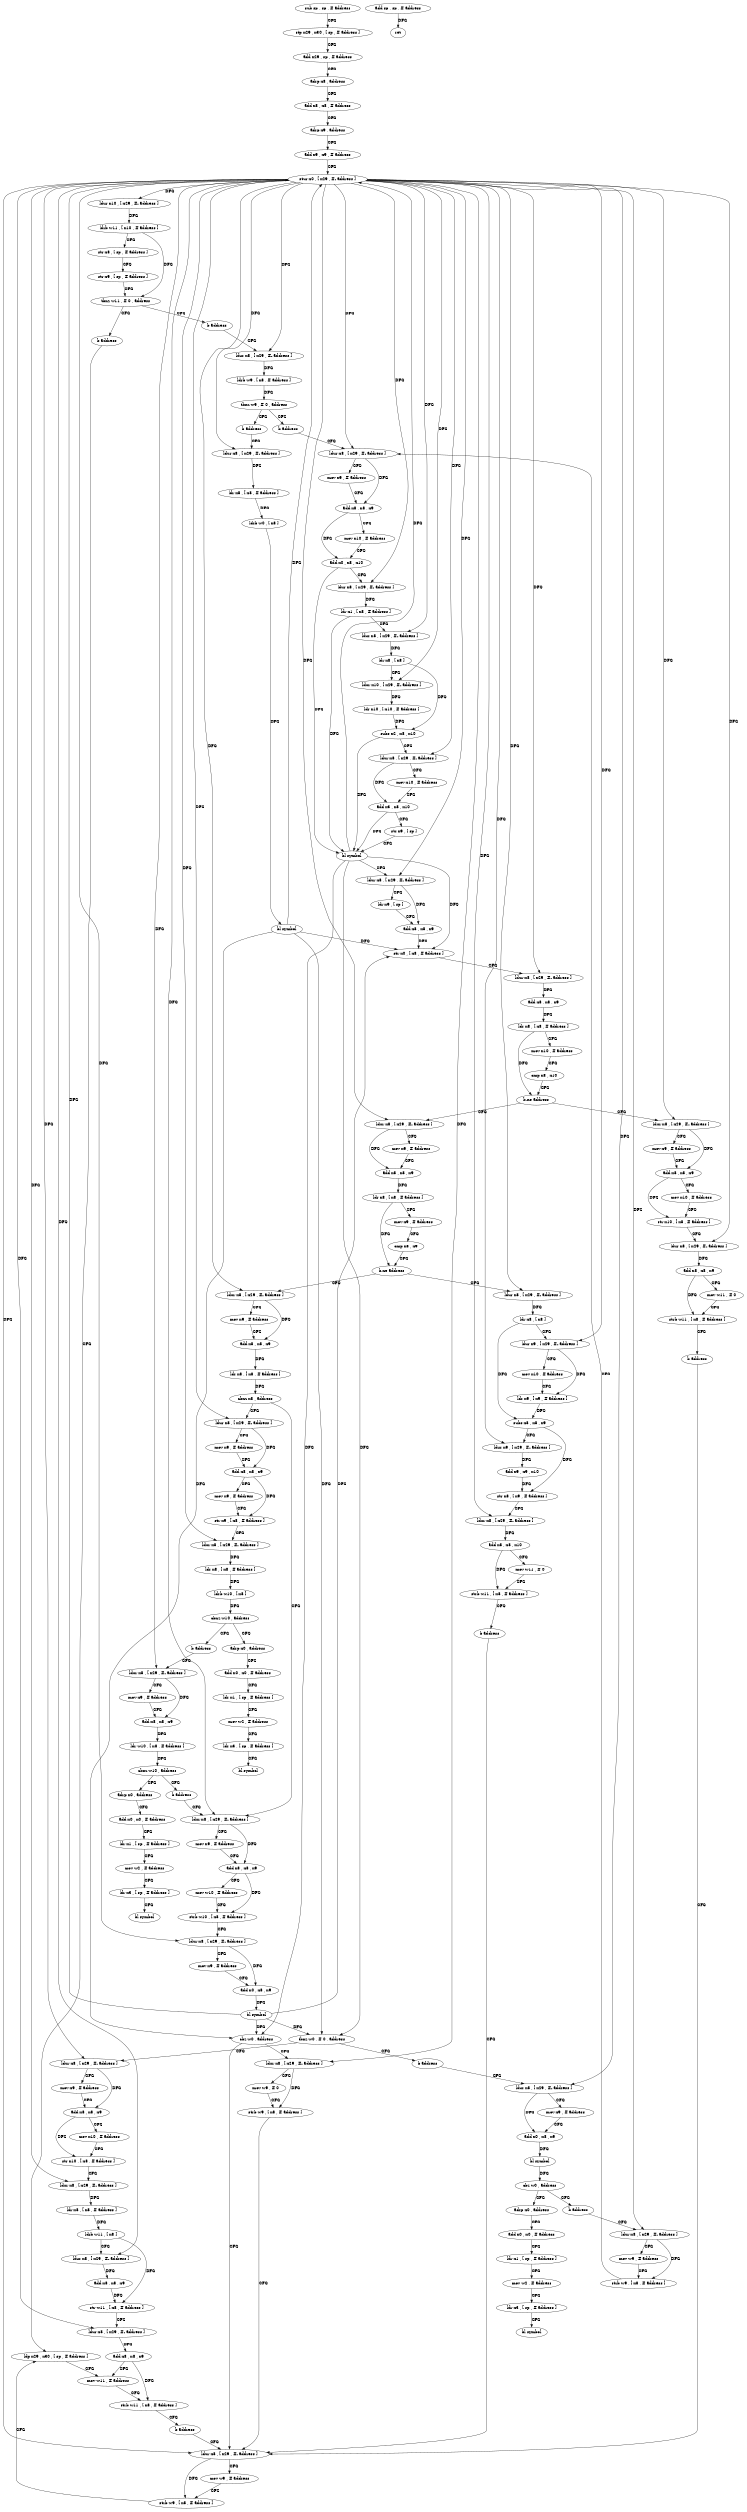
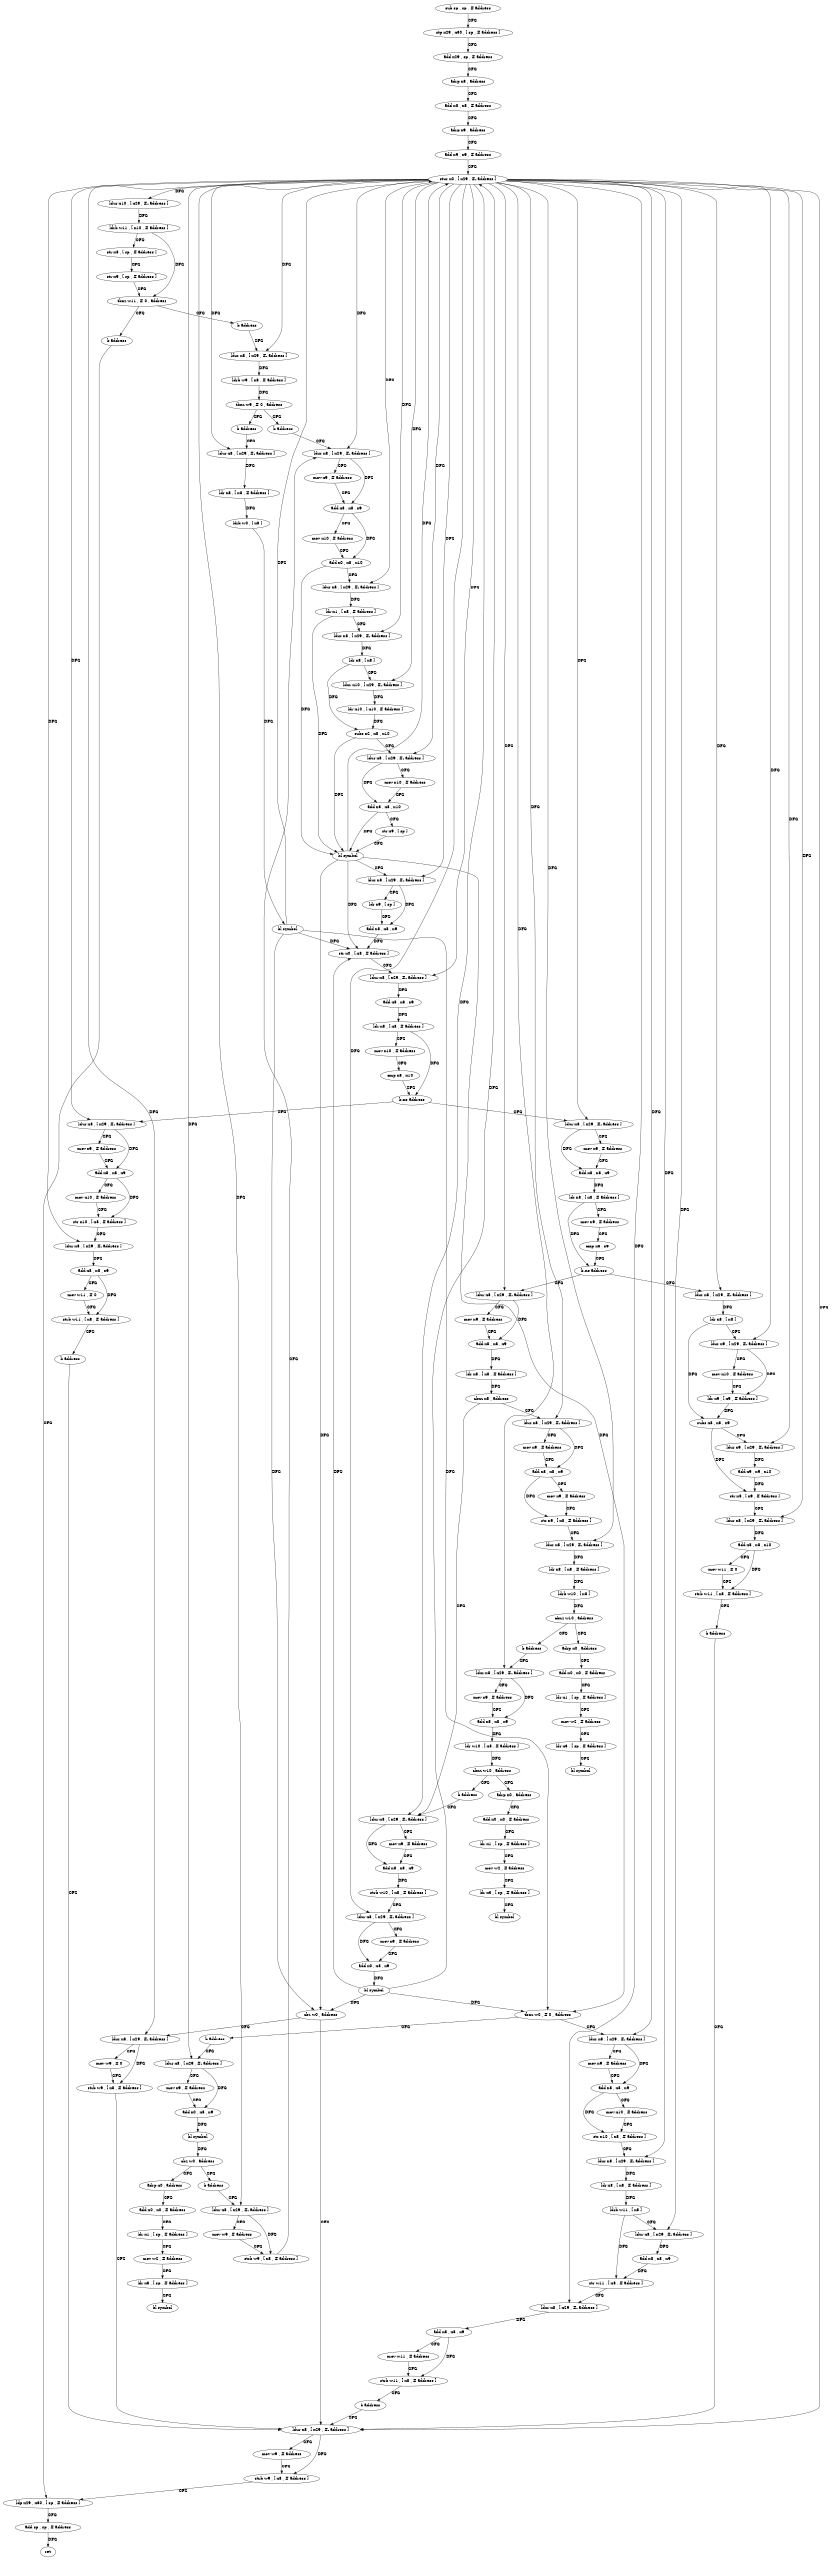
node "mov w10 , # address": removed
edge "ldp x29 , x30 , [ sp , # address ]" -> "mov w11 , # address": now "ldp x29 , x30 , [ sp , # address ]" -> "add sp , sp , # address"
